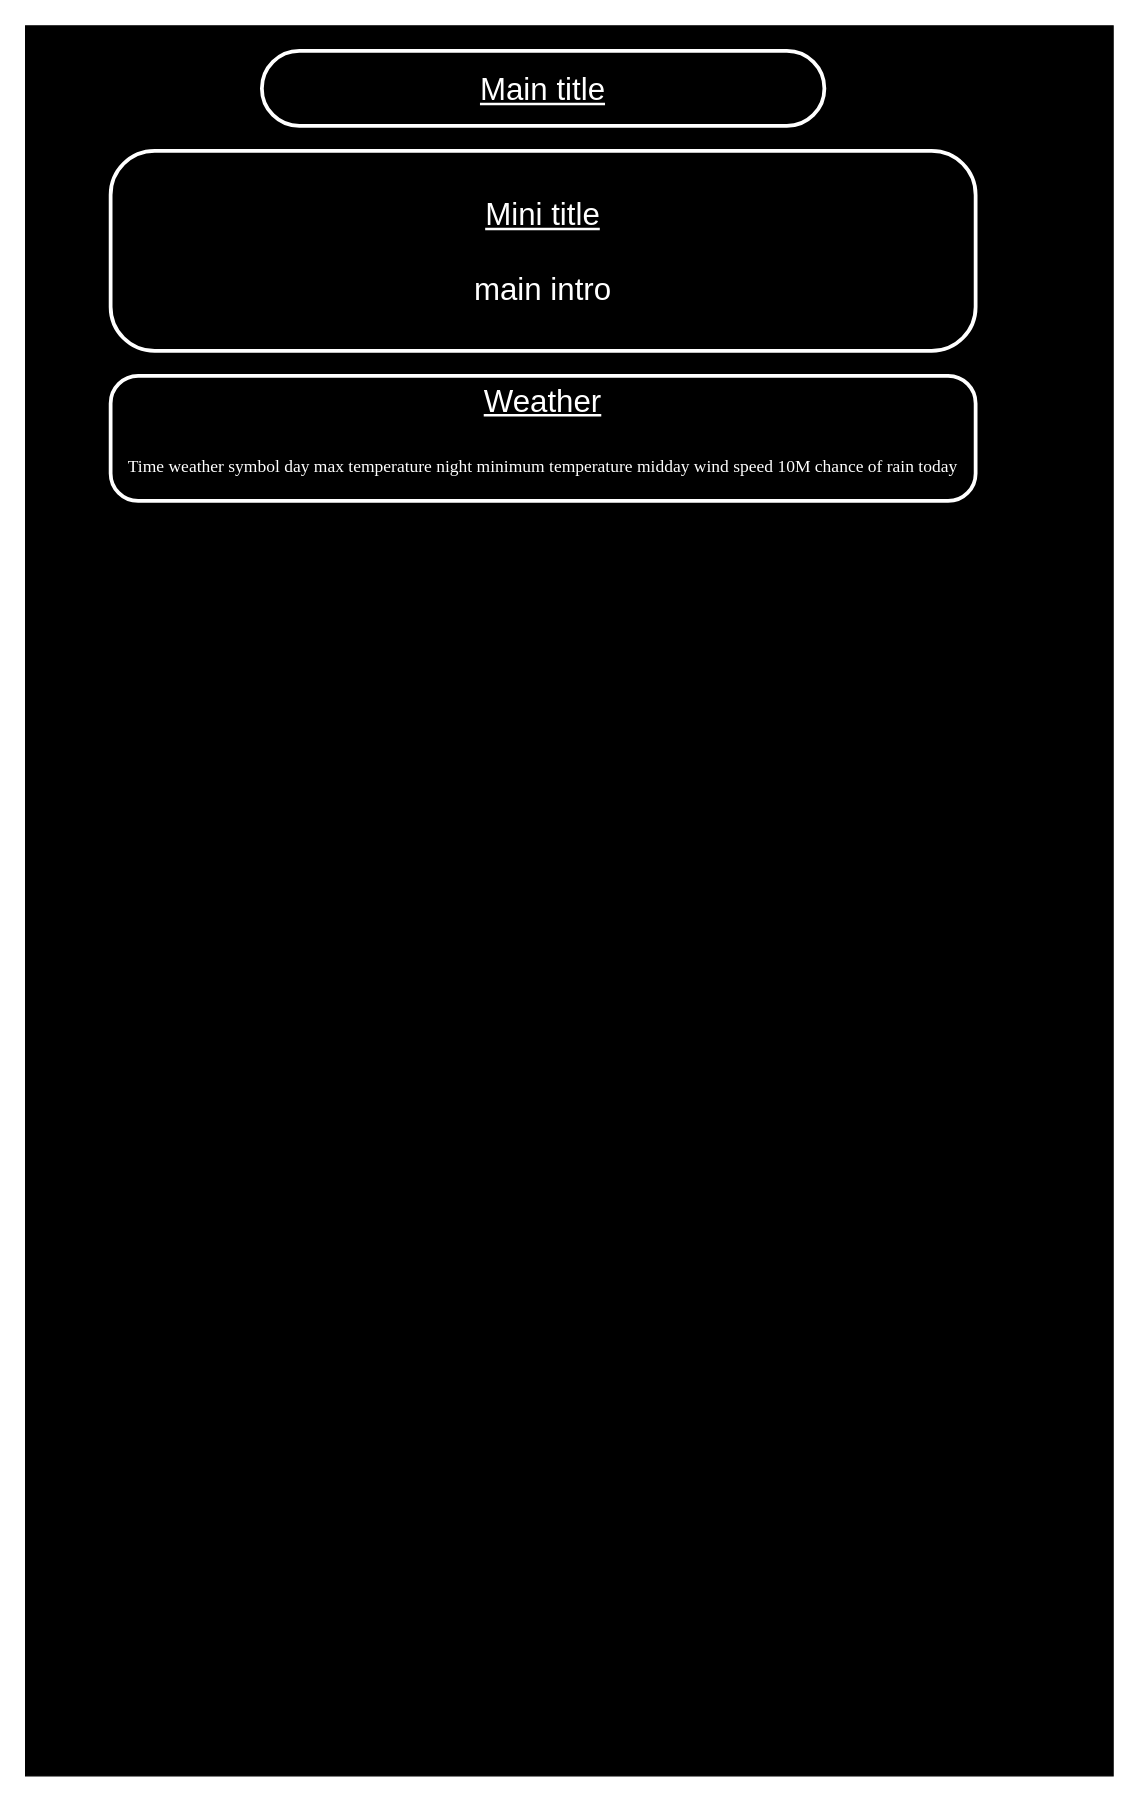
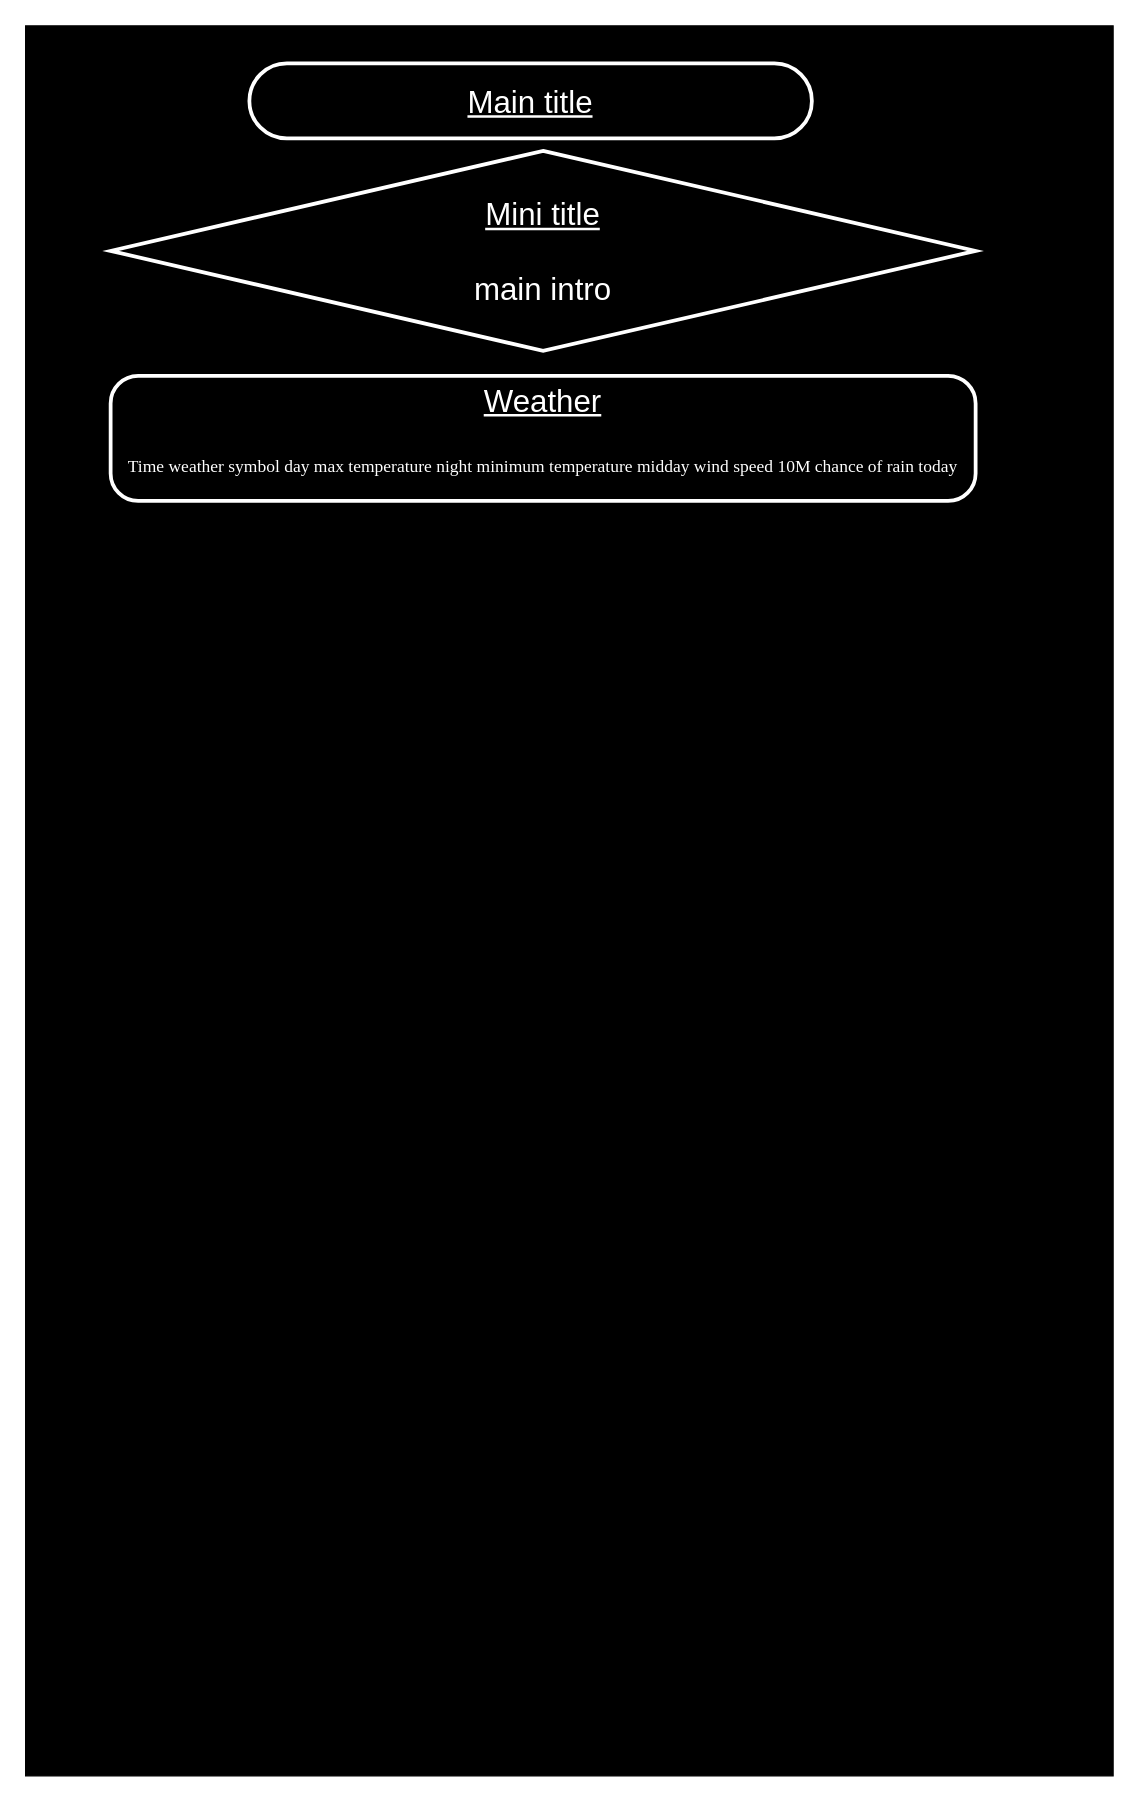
node "Main title": moved (543, 88) -> (531, 101)
node "Mini title main intro": shape rounded rectangle -> diamond
